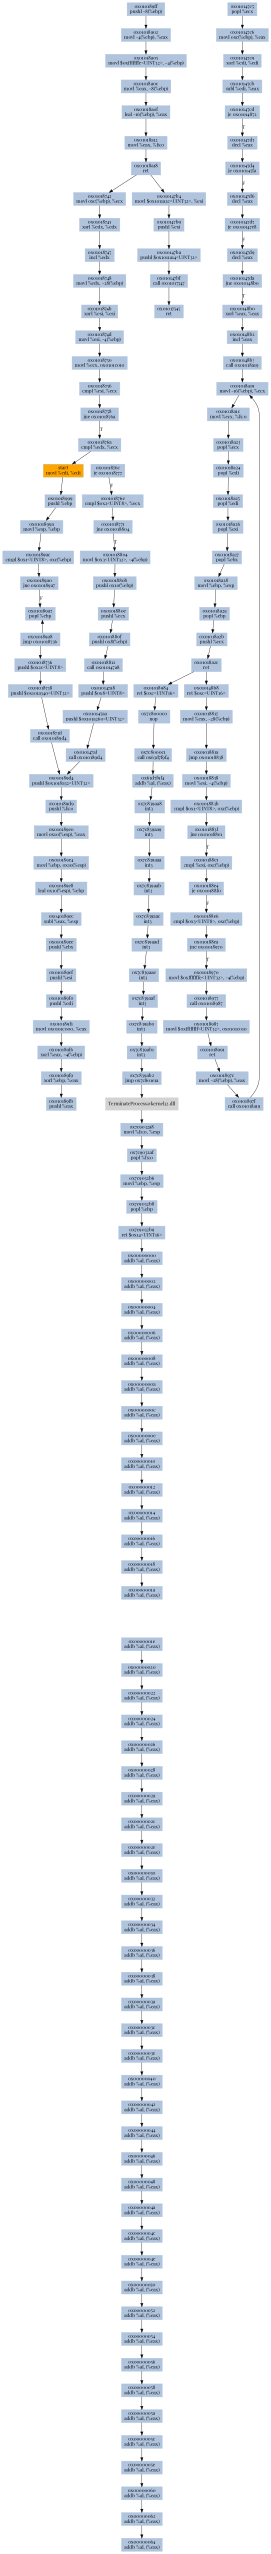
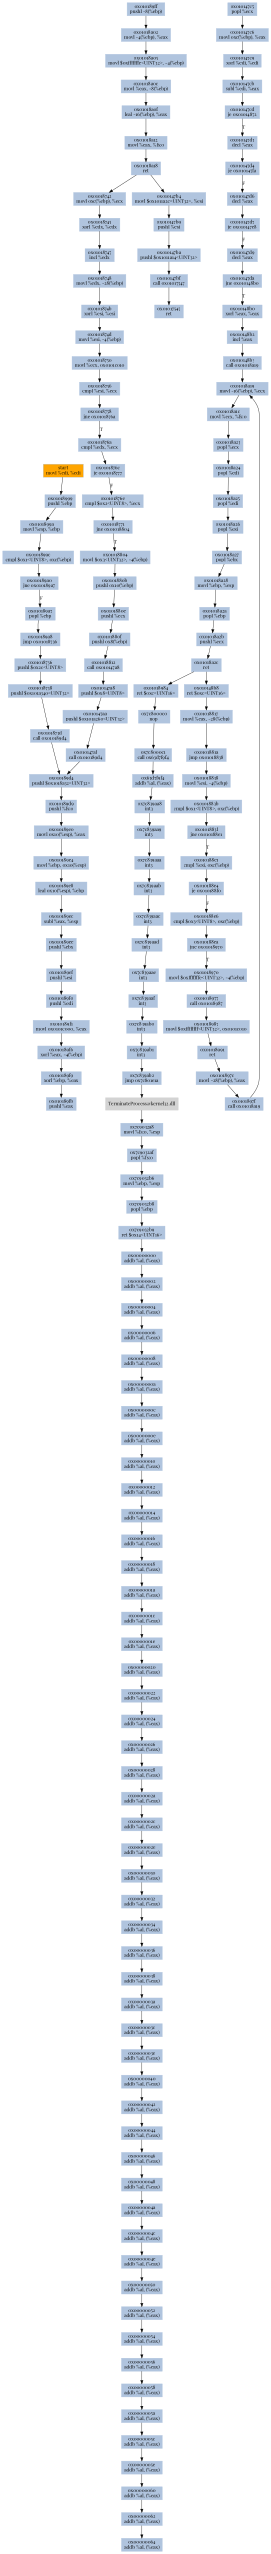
edge "0x0101876a cmpl %edx, %ecx" -> "start movl %edi, %edi": now "0x0101876a cmpl %edx, %ecx" -> "0x0101876c je 0x01018777"
edge "0x010189a8 jmp 0x01018736" -> "0x010189a7 popl %ebp": reversed
node "0x040189ec subl %eax, %esp": label "0x040189ec subl %eax, %esp" -> "0x010189ec subl %eax, %esp"
node "0x0000001c addb %al, (%eax)": added
